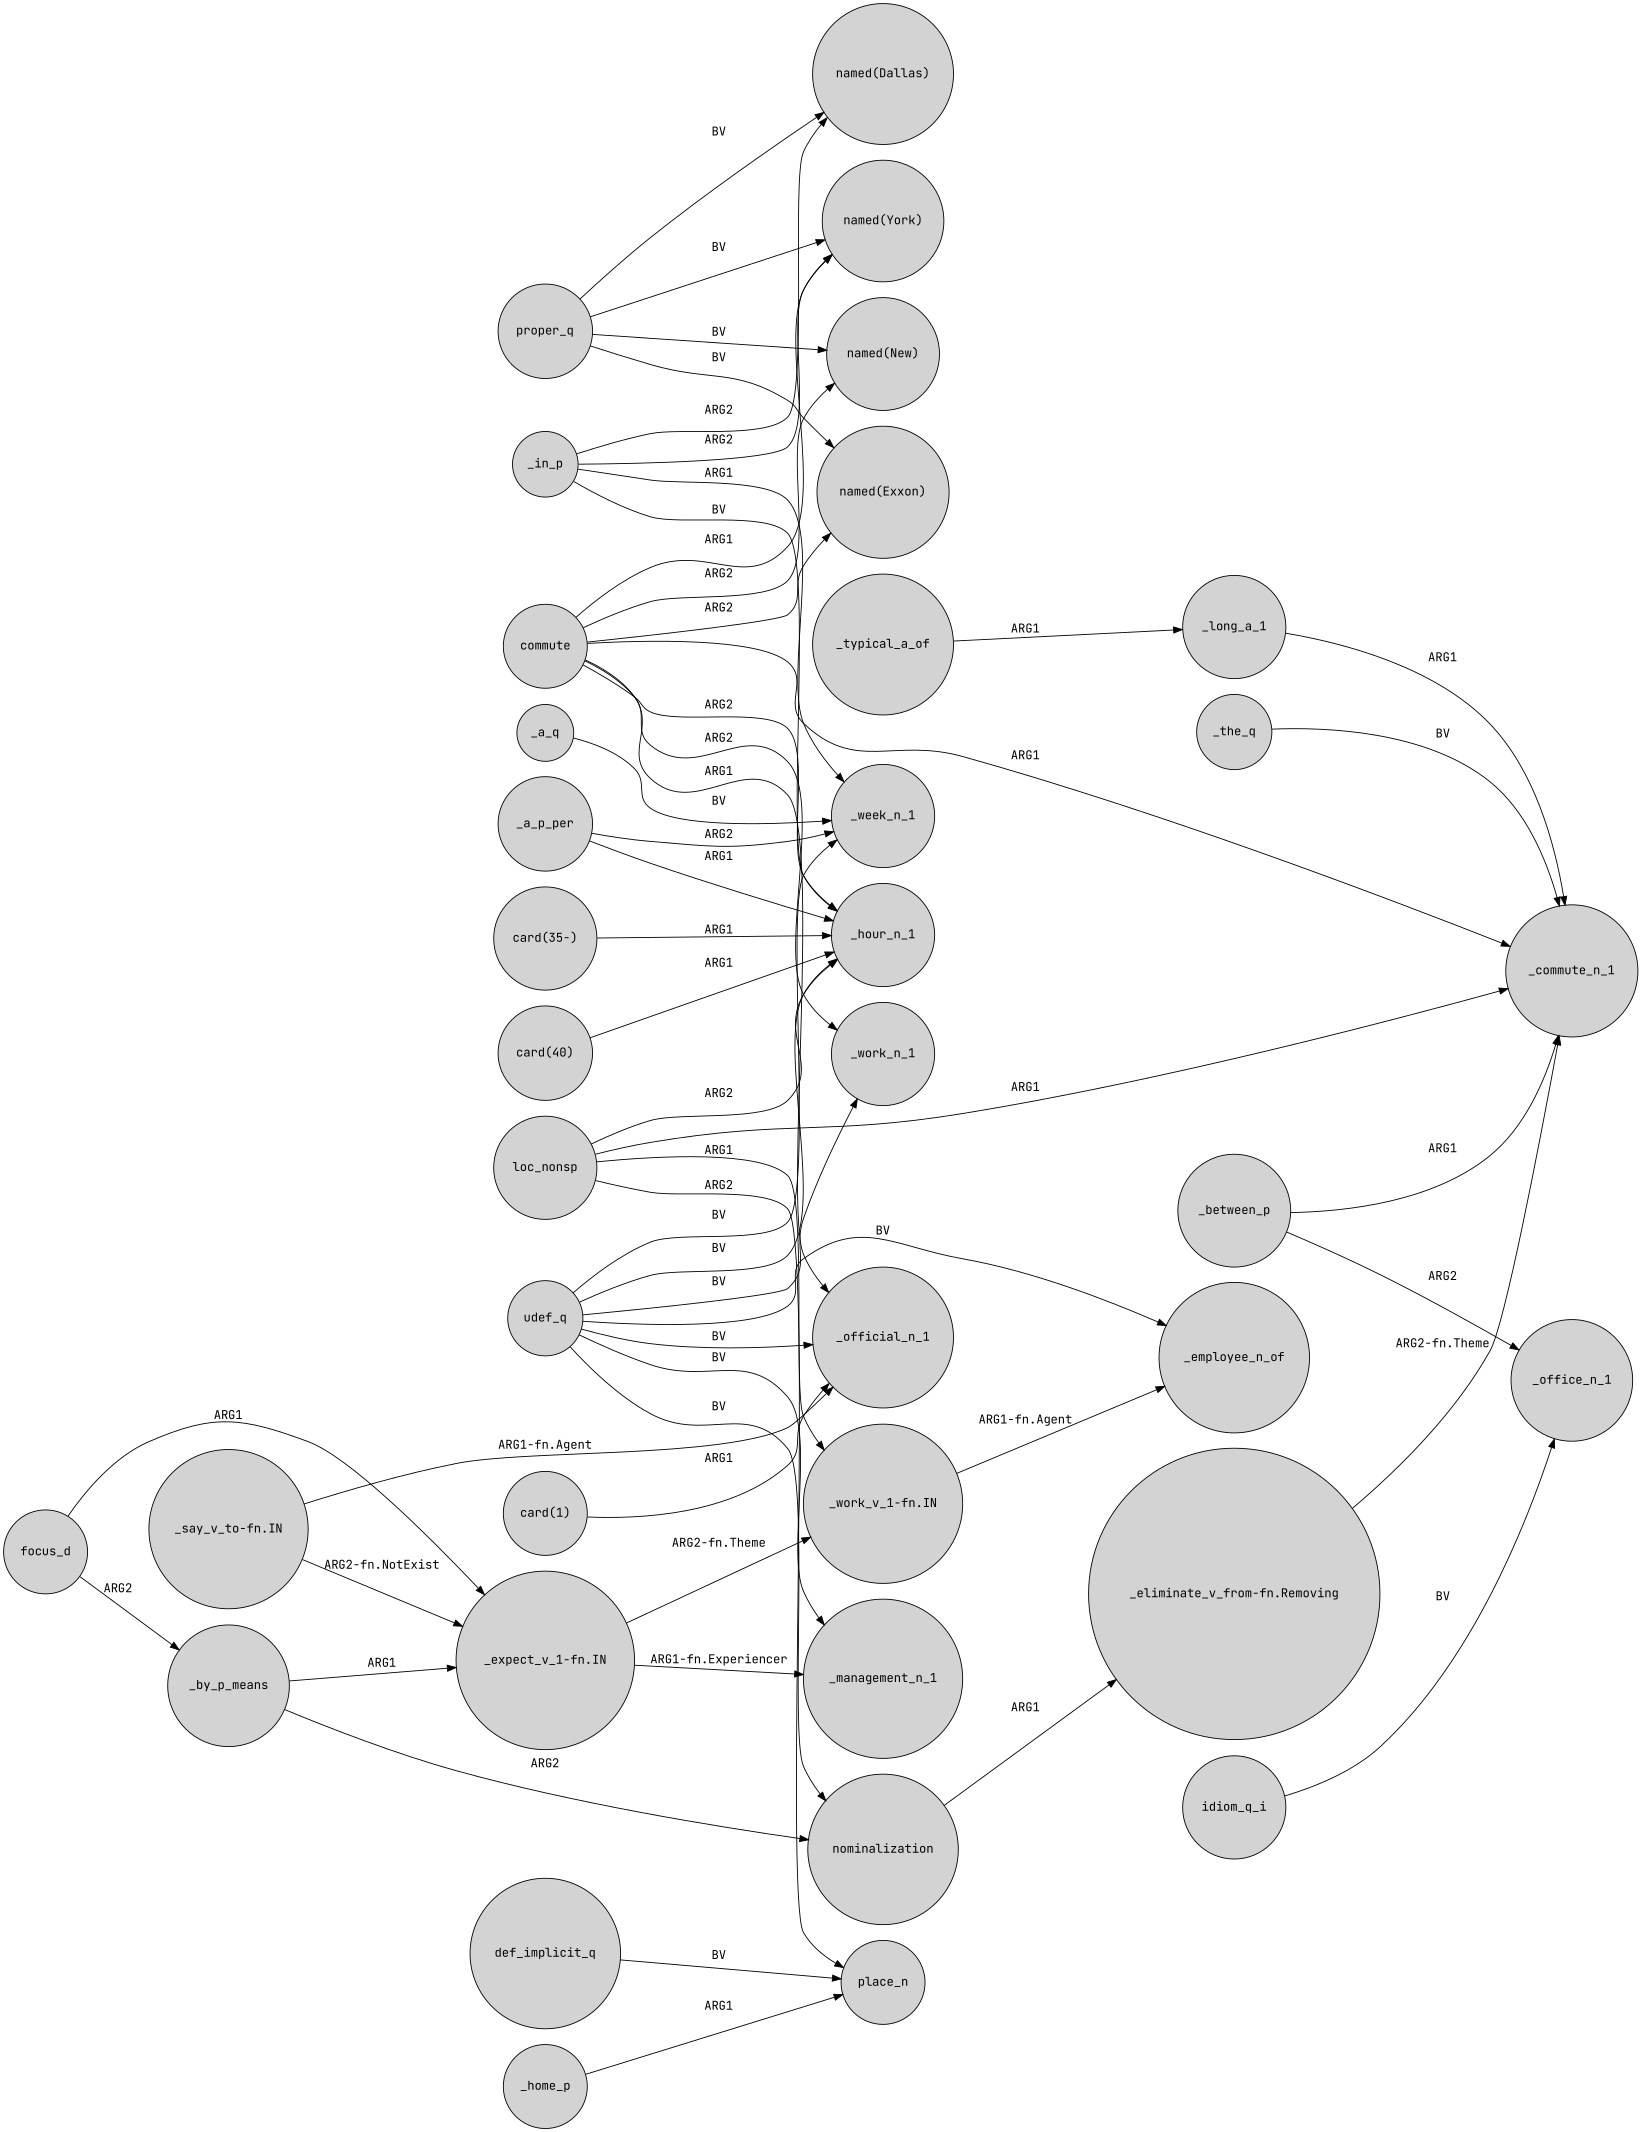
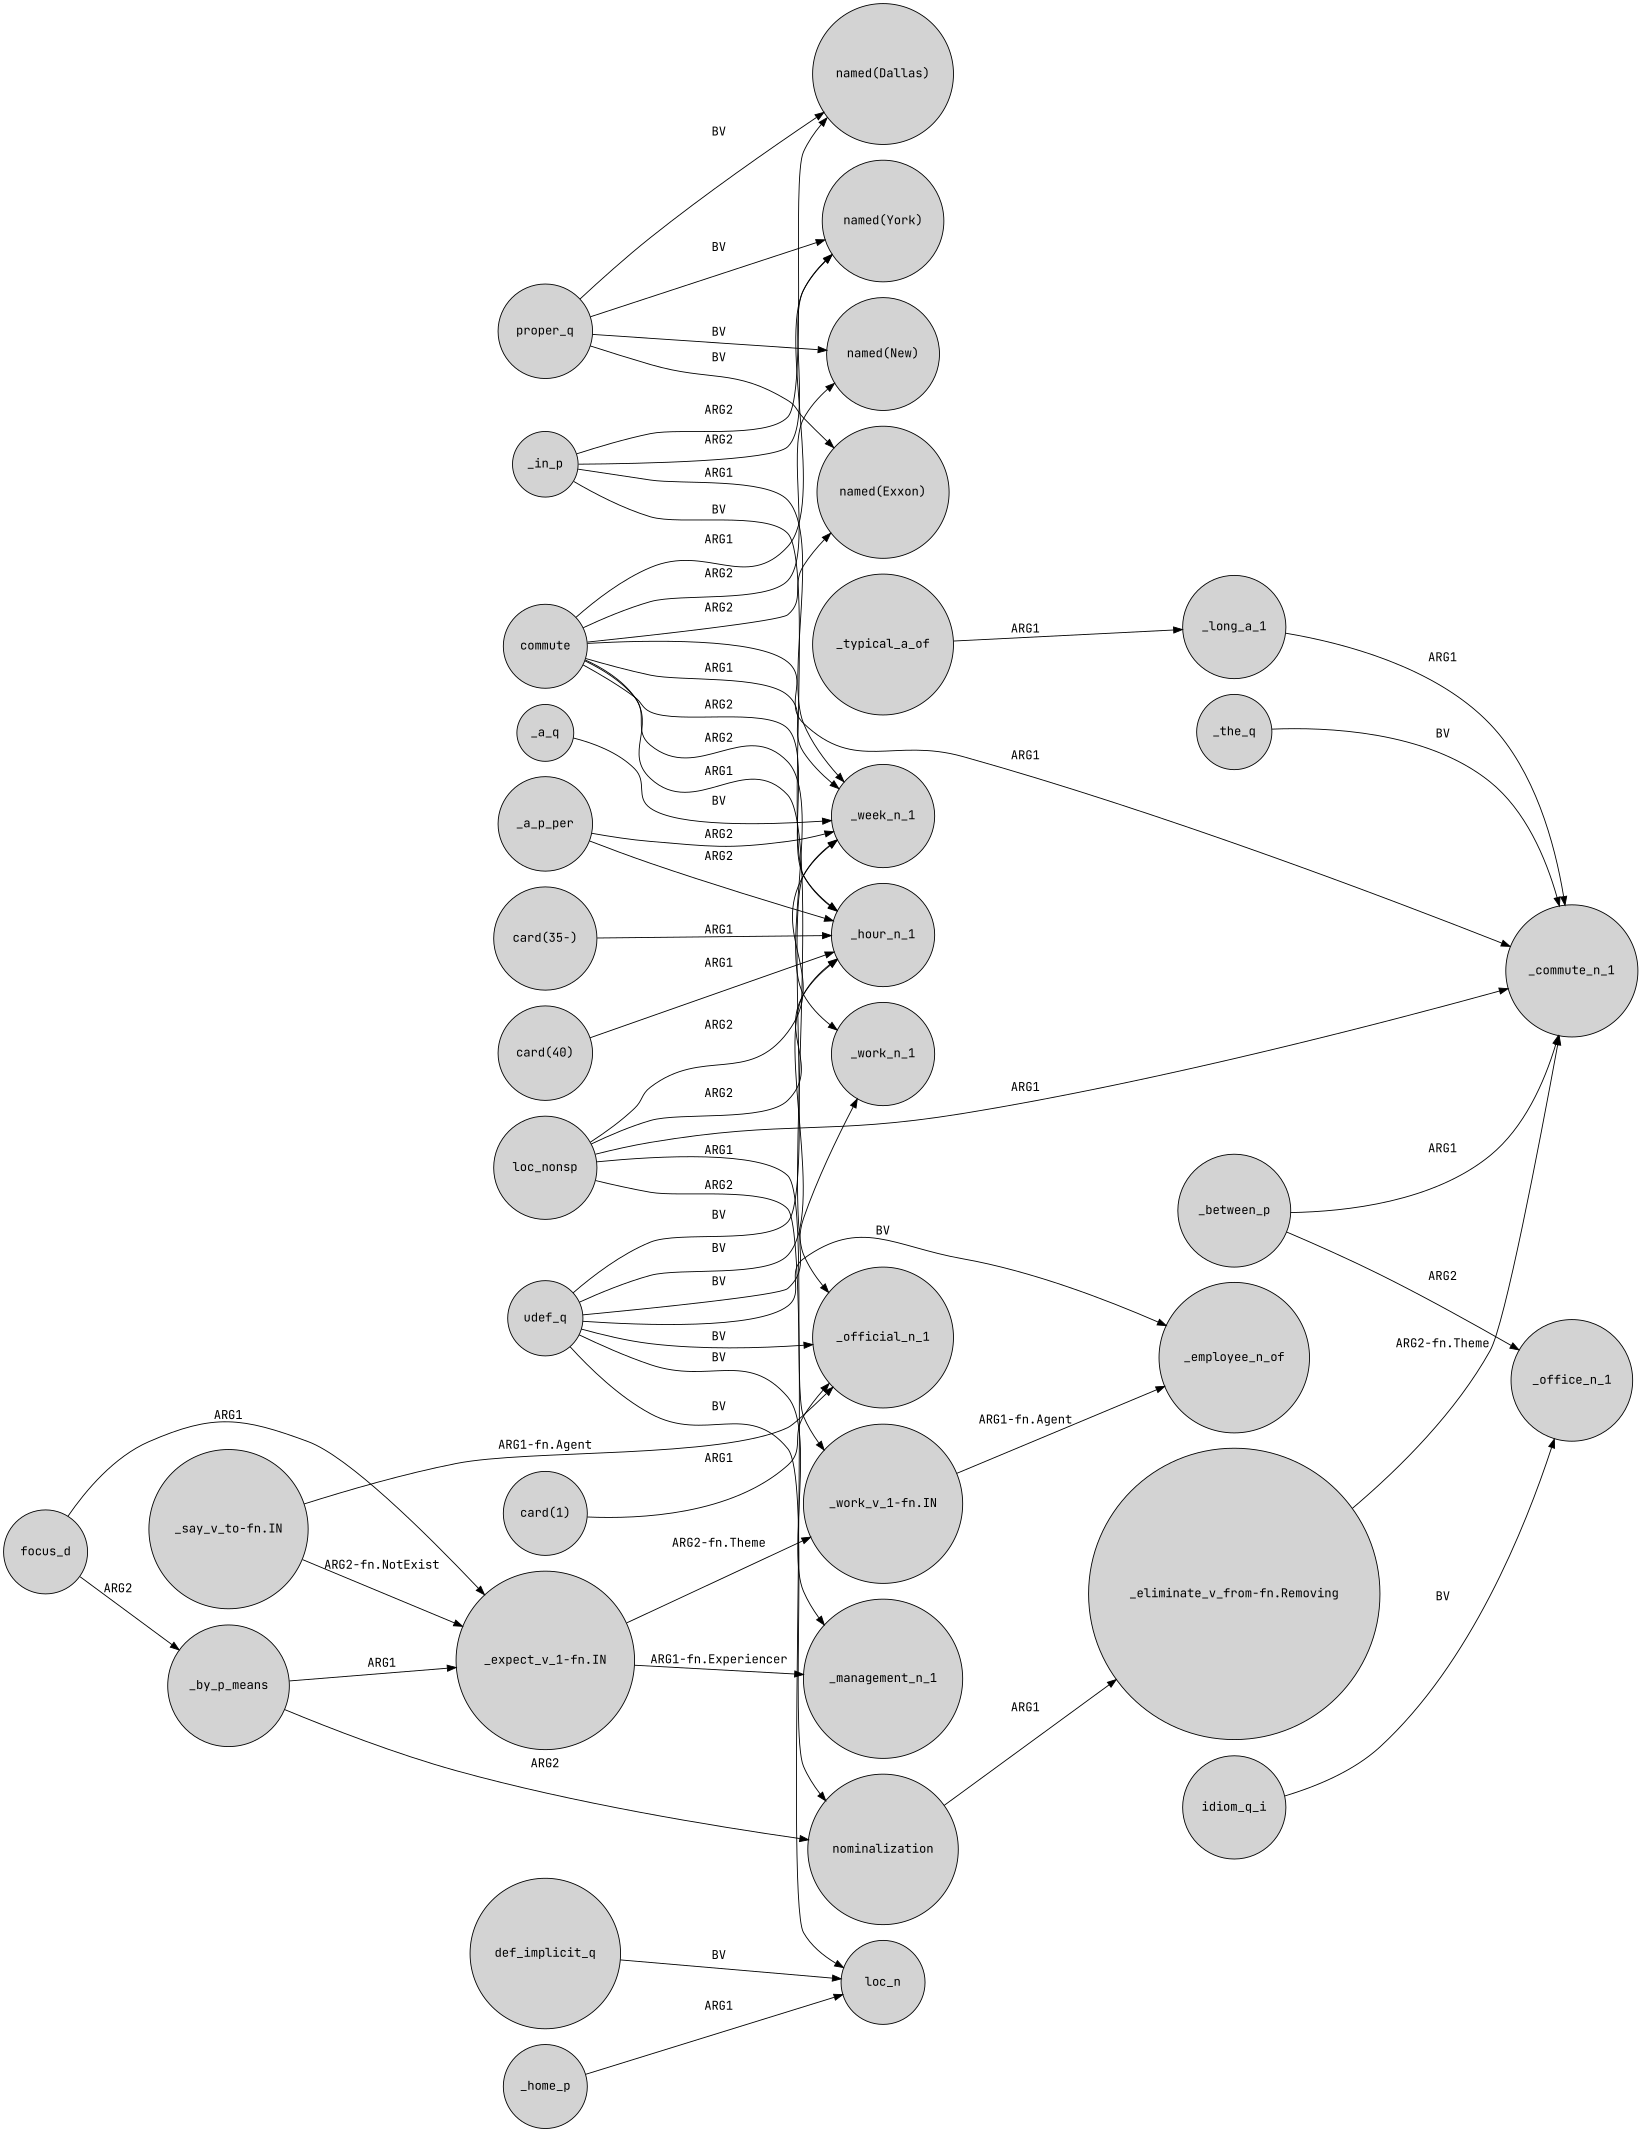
edge "commute" -> "_week_n_1": added, label "ARG1"
edge "_a_p_per" -> "_hour_n_1": label "ARG1" -> "ARG2"
edge "loc_nonsp" -> "_week_n_1": added, label "ARG2"
node "place_n": label "place_n" -> "loc_n"
